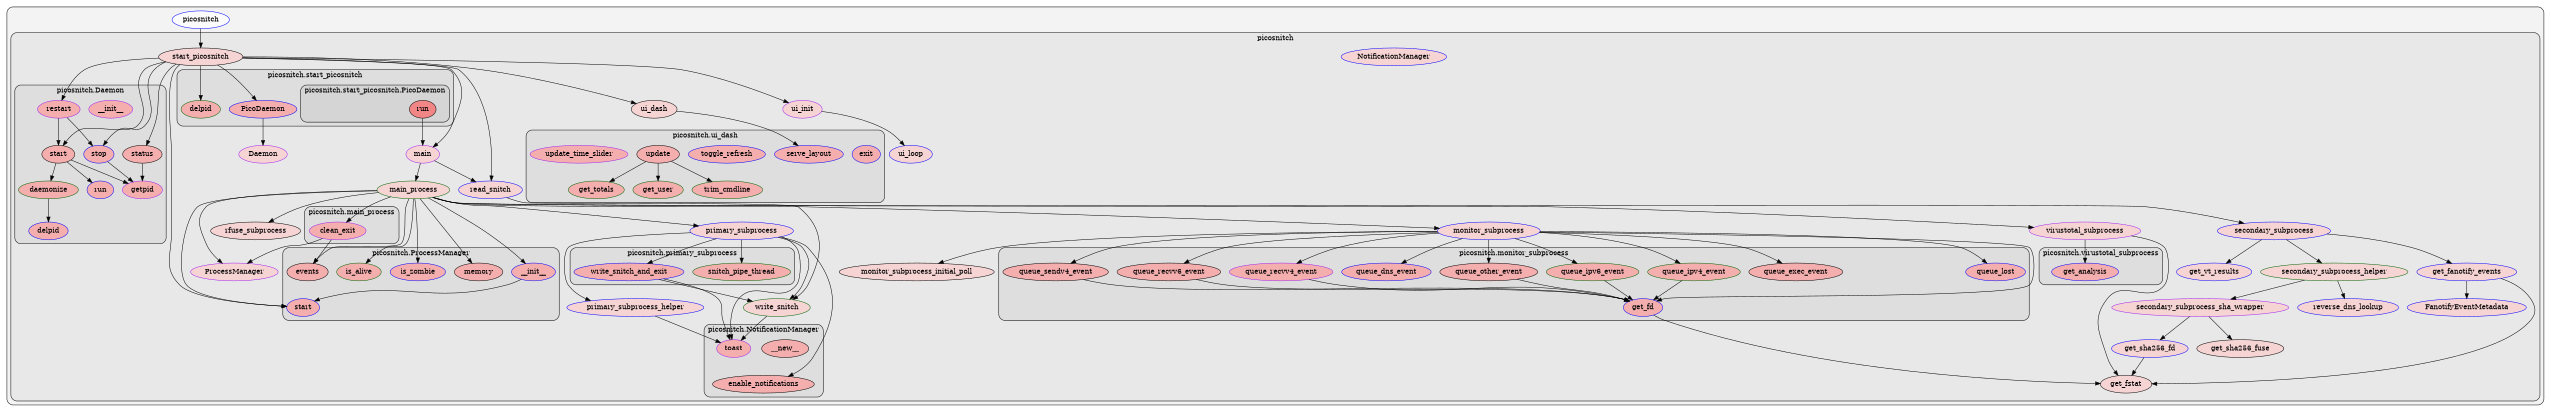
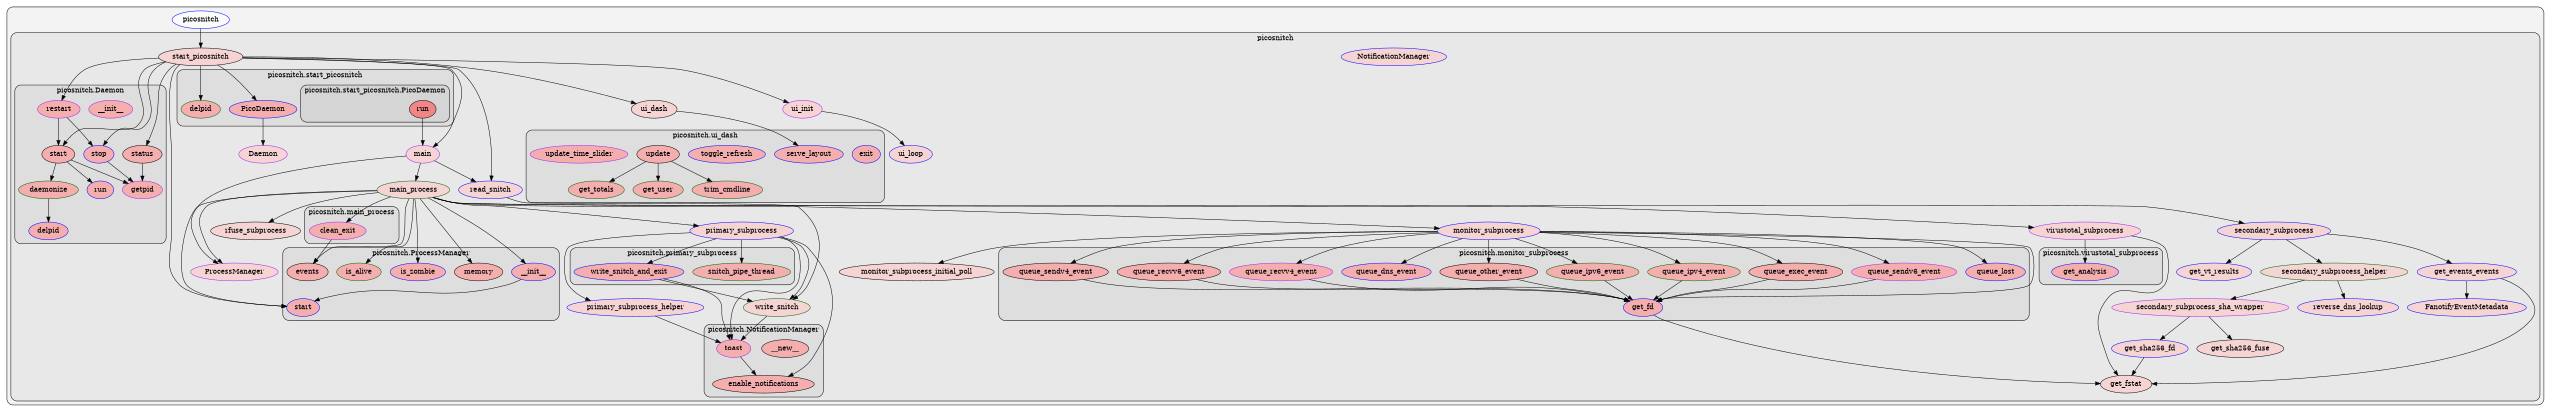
edge "clean_exit" -> "ProcessManager": now "main" -> "ProcessManager"
node "queue_sendv6_event": added
node "get_fanotify_events": label "get_fanotify_events" -> "get_events_events"
edge "queue_exec_event" -> "get_fd": added
edge "toast" -> "enable_notifications": added
